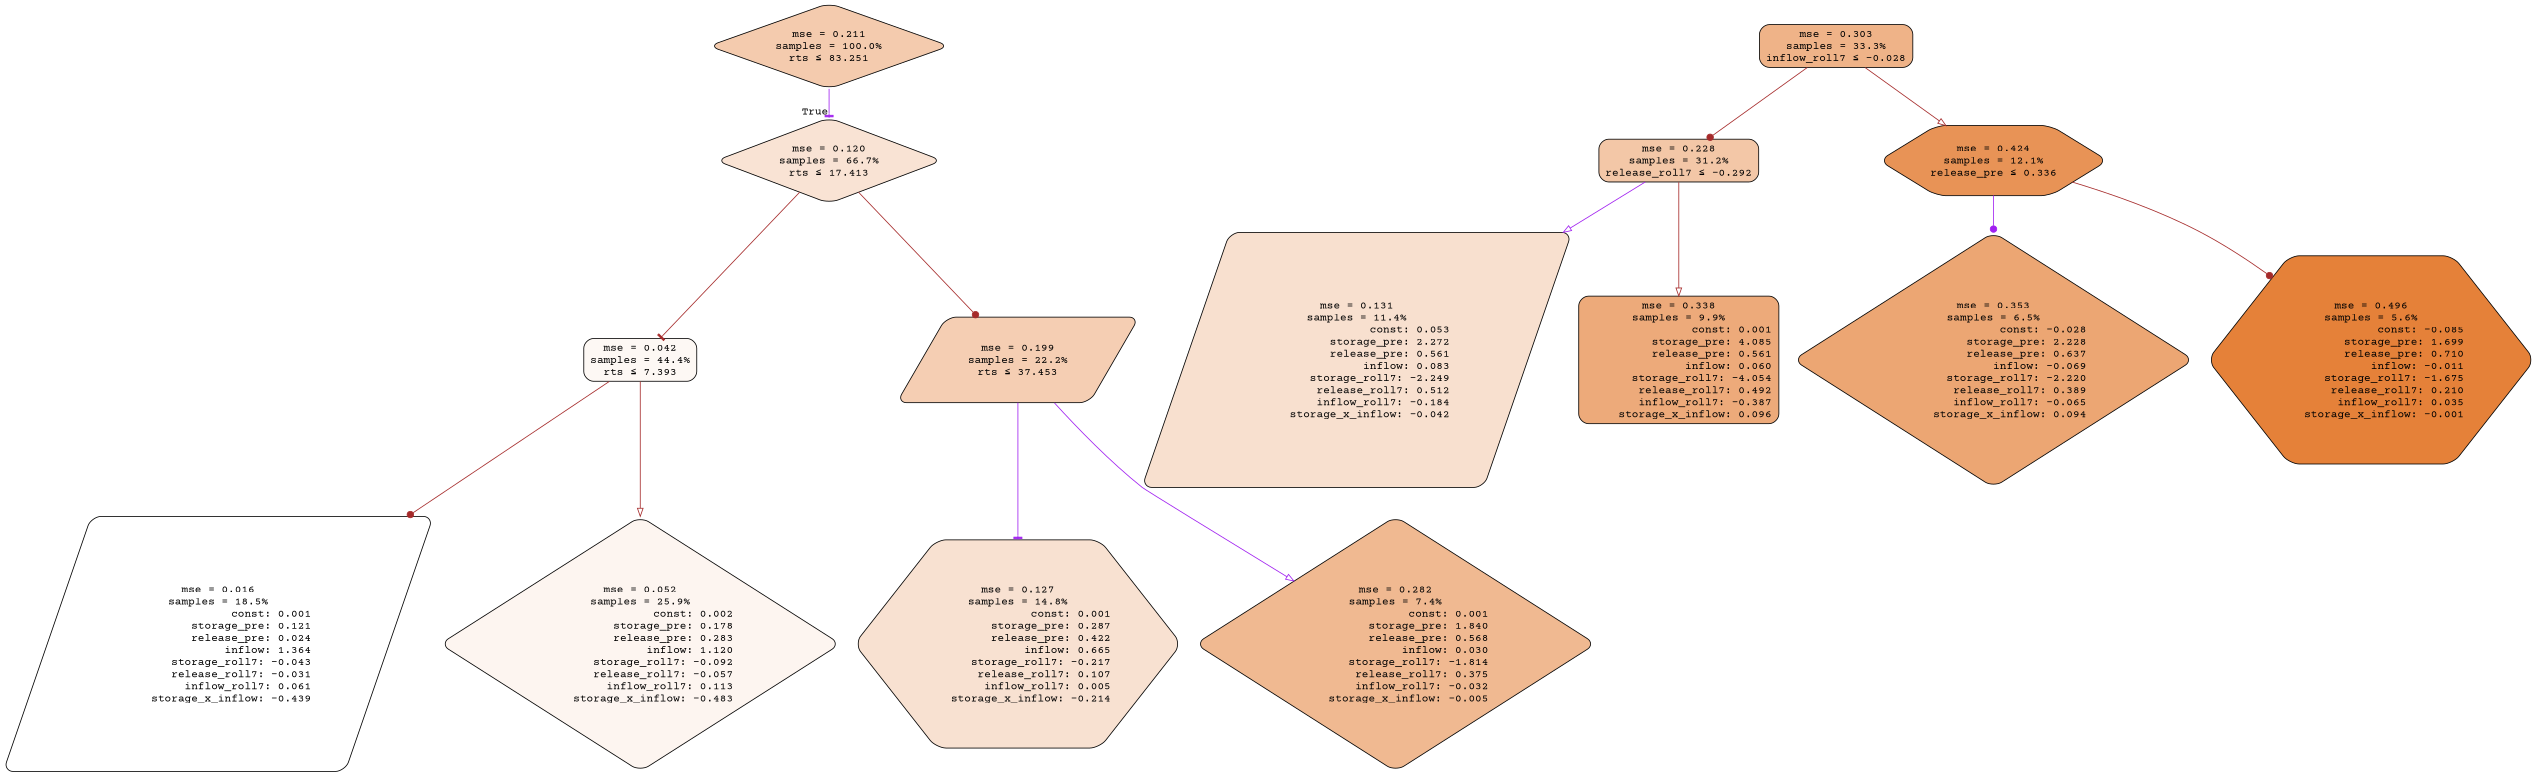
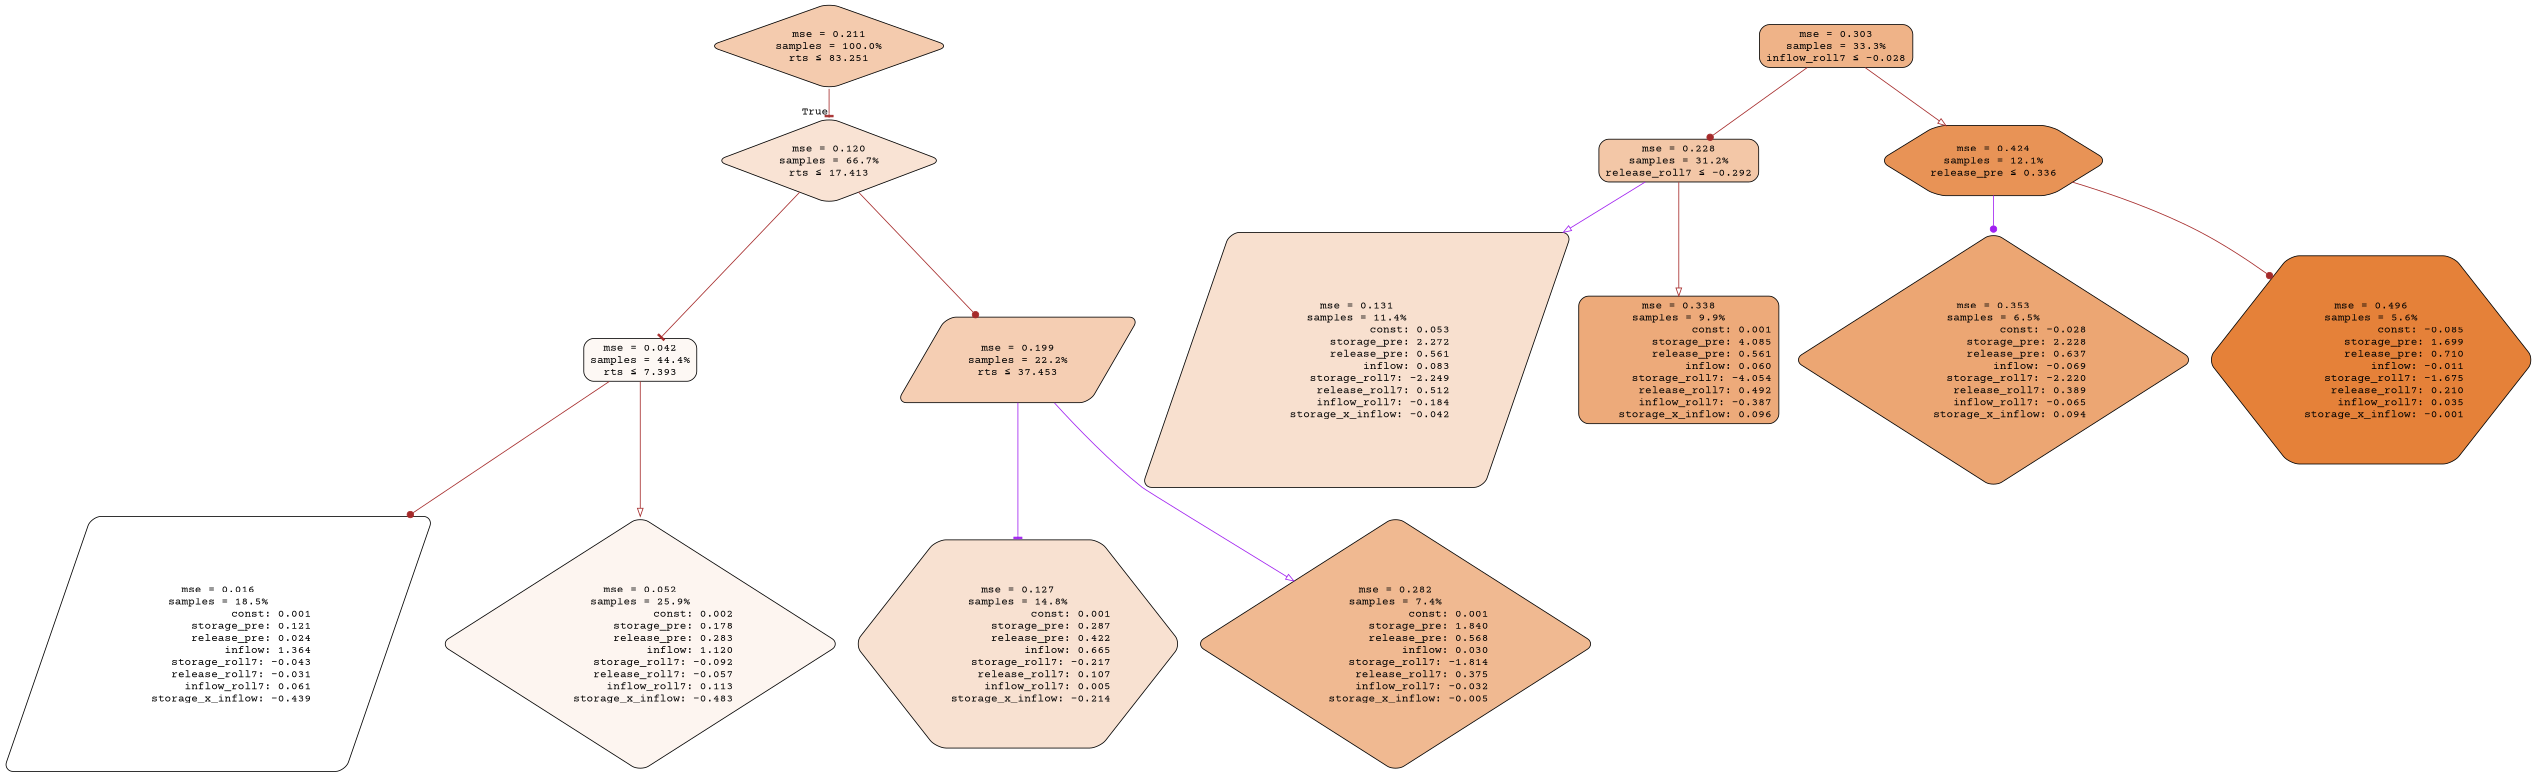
edge "mse = 0.211 samples = 100.0% rts ≤ 83.251" -> "mse = 0.120 samples = 66.7% rts ≤ 17.413": color purple -> brown
